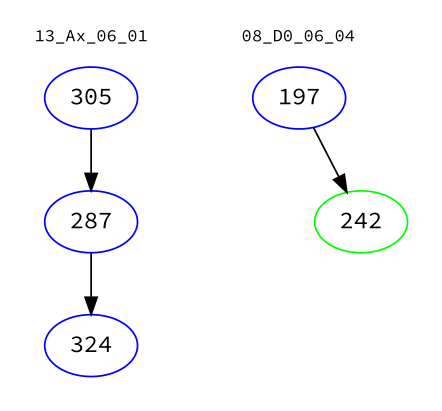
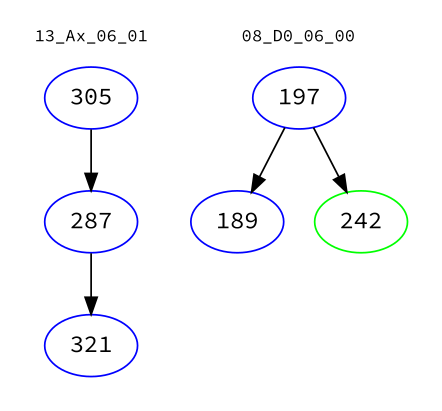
cluster "08_D0_06_04": label "08_D0_06_04" -> "08_D0_06_00"
node "189": added
node "324": label "324" -> "321"
